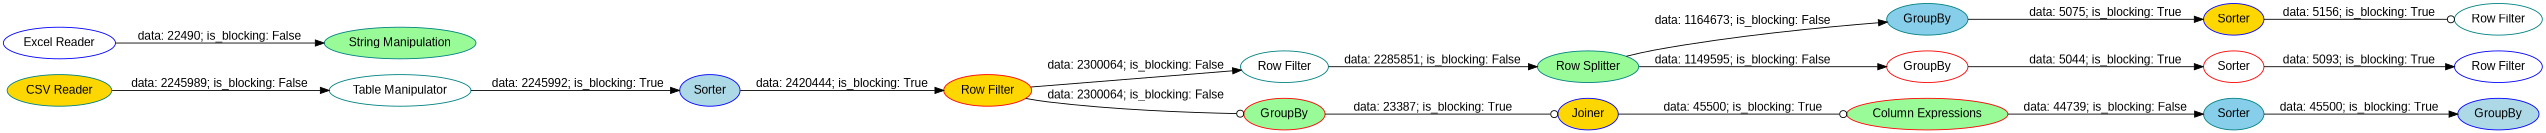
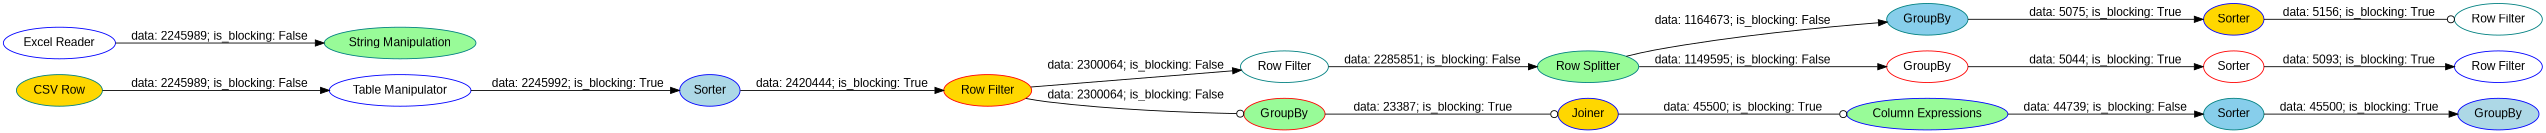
edge "Excel Reader" -> "String Manipulation": label "data: 22490; is_blocking: False" -> "data: 2245989; is_blocking: False"
node "CSV Reader": label "CSV Reader" -> "CSV Row"
node "Table Manipulator": color teal -> blue
node "Column Expressions": color red -> blue
